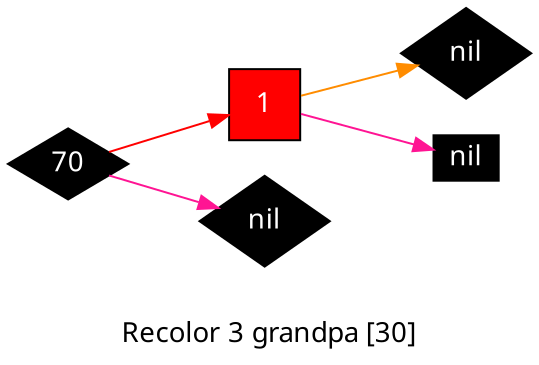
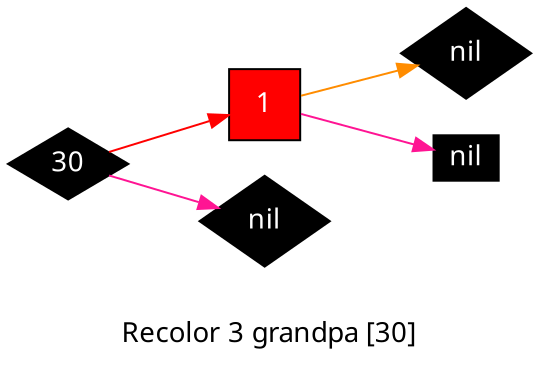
node "70": label "70" -> "30"
